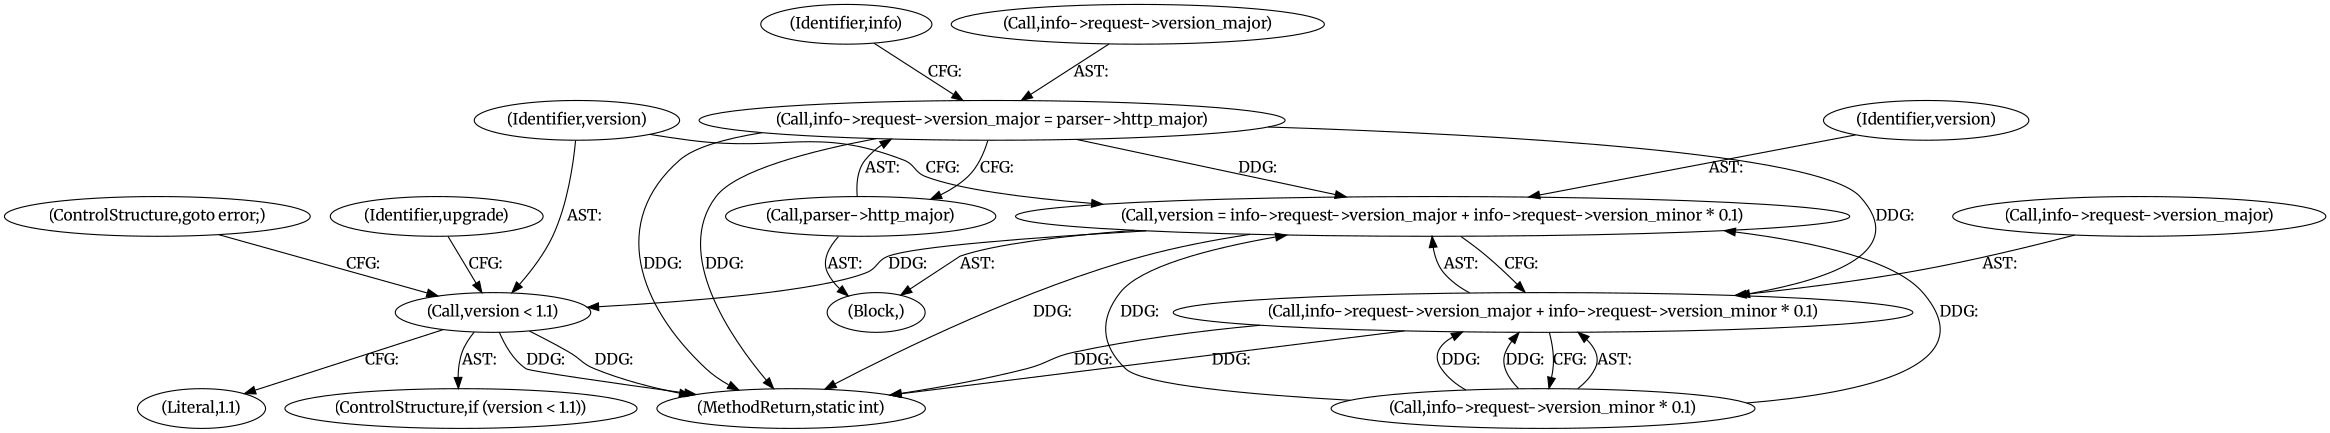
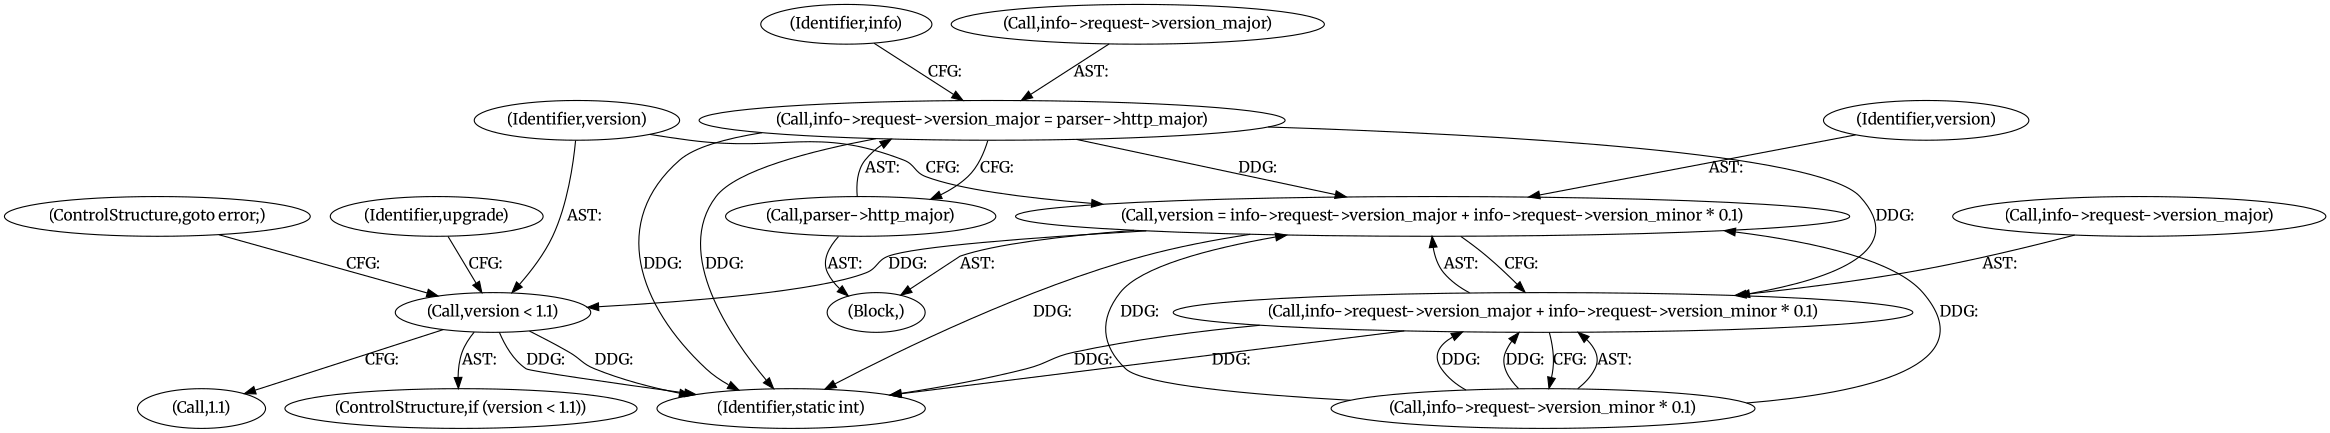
node "(Literal,1.1)": label "(Literal,1.1)" -> "(Call,1.1)"
node "(MethodReturn,static int)": label "(MethodReturn,static int)" -> "(Identifier,static int)"
